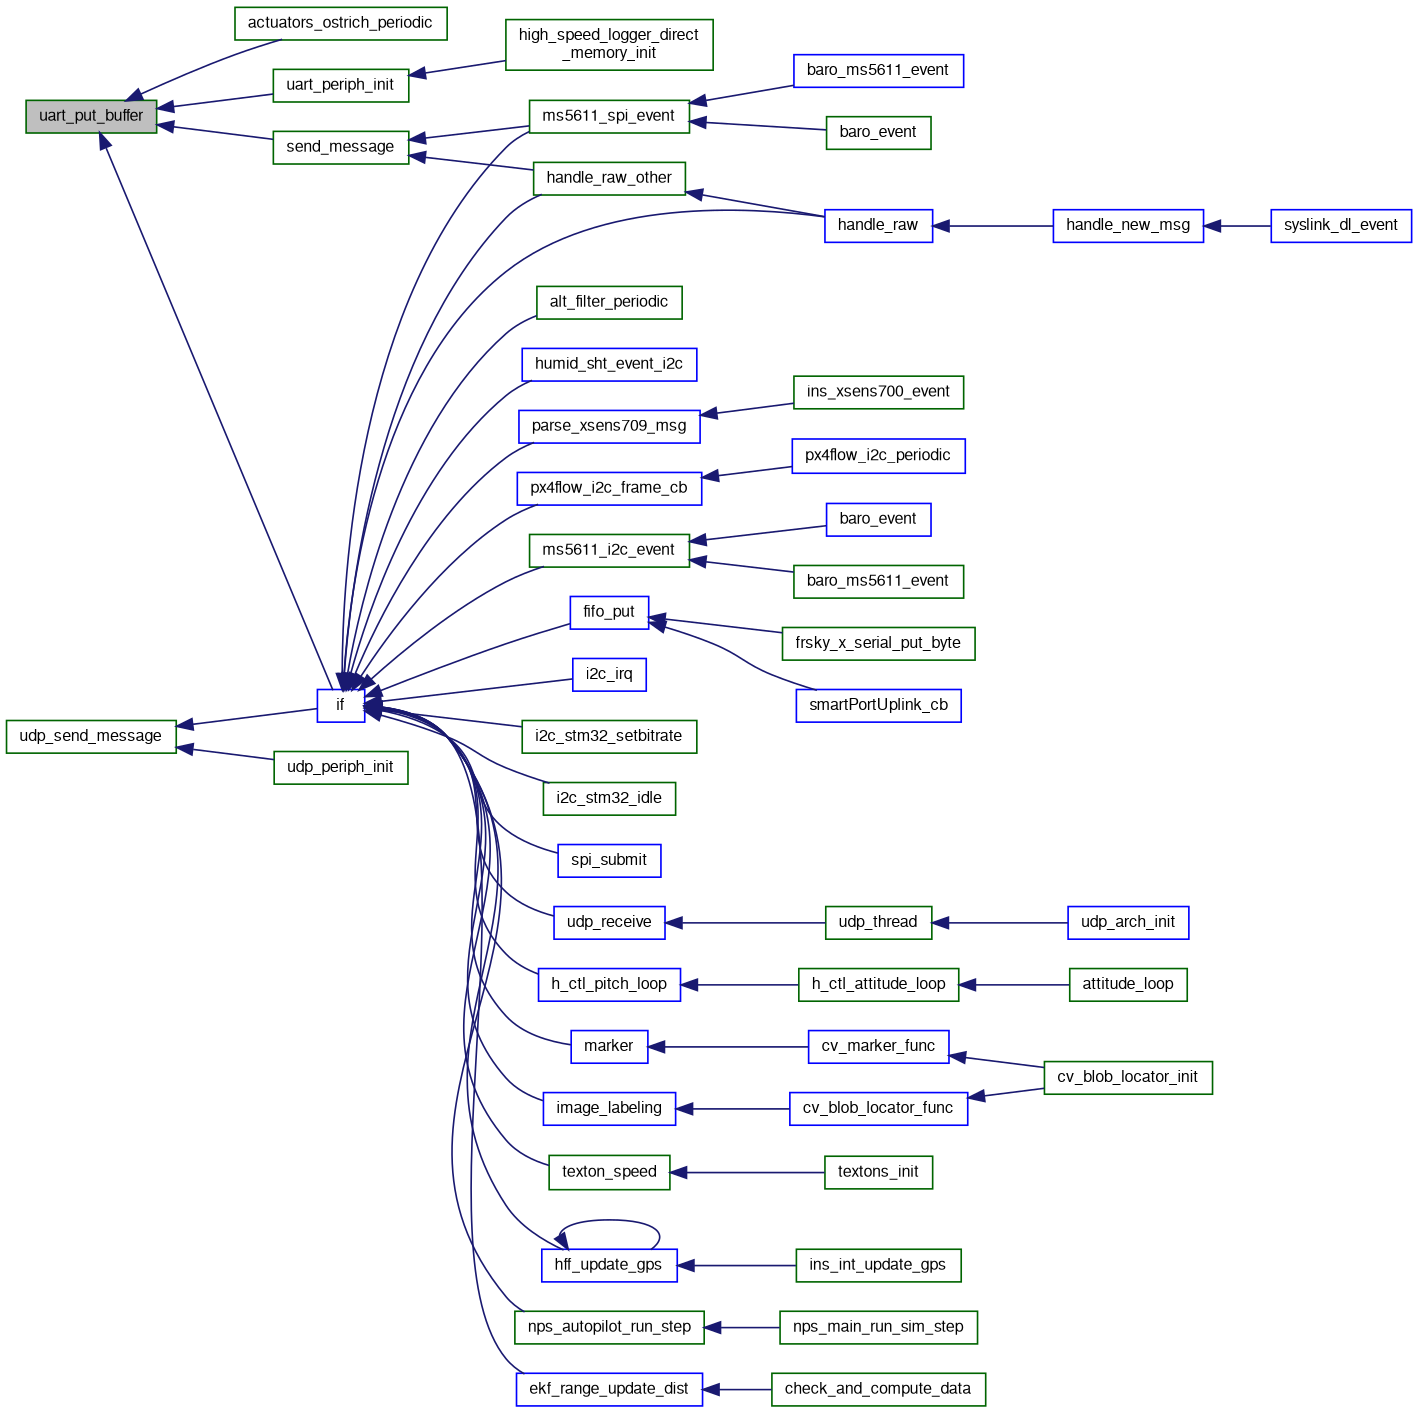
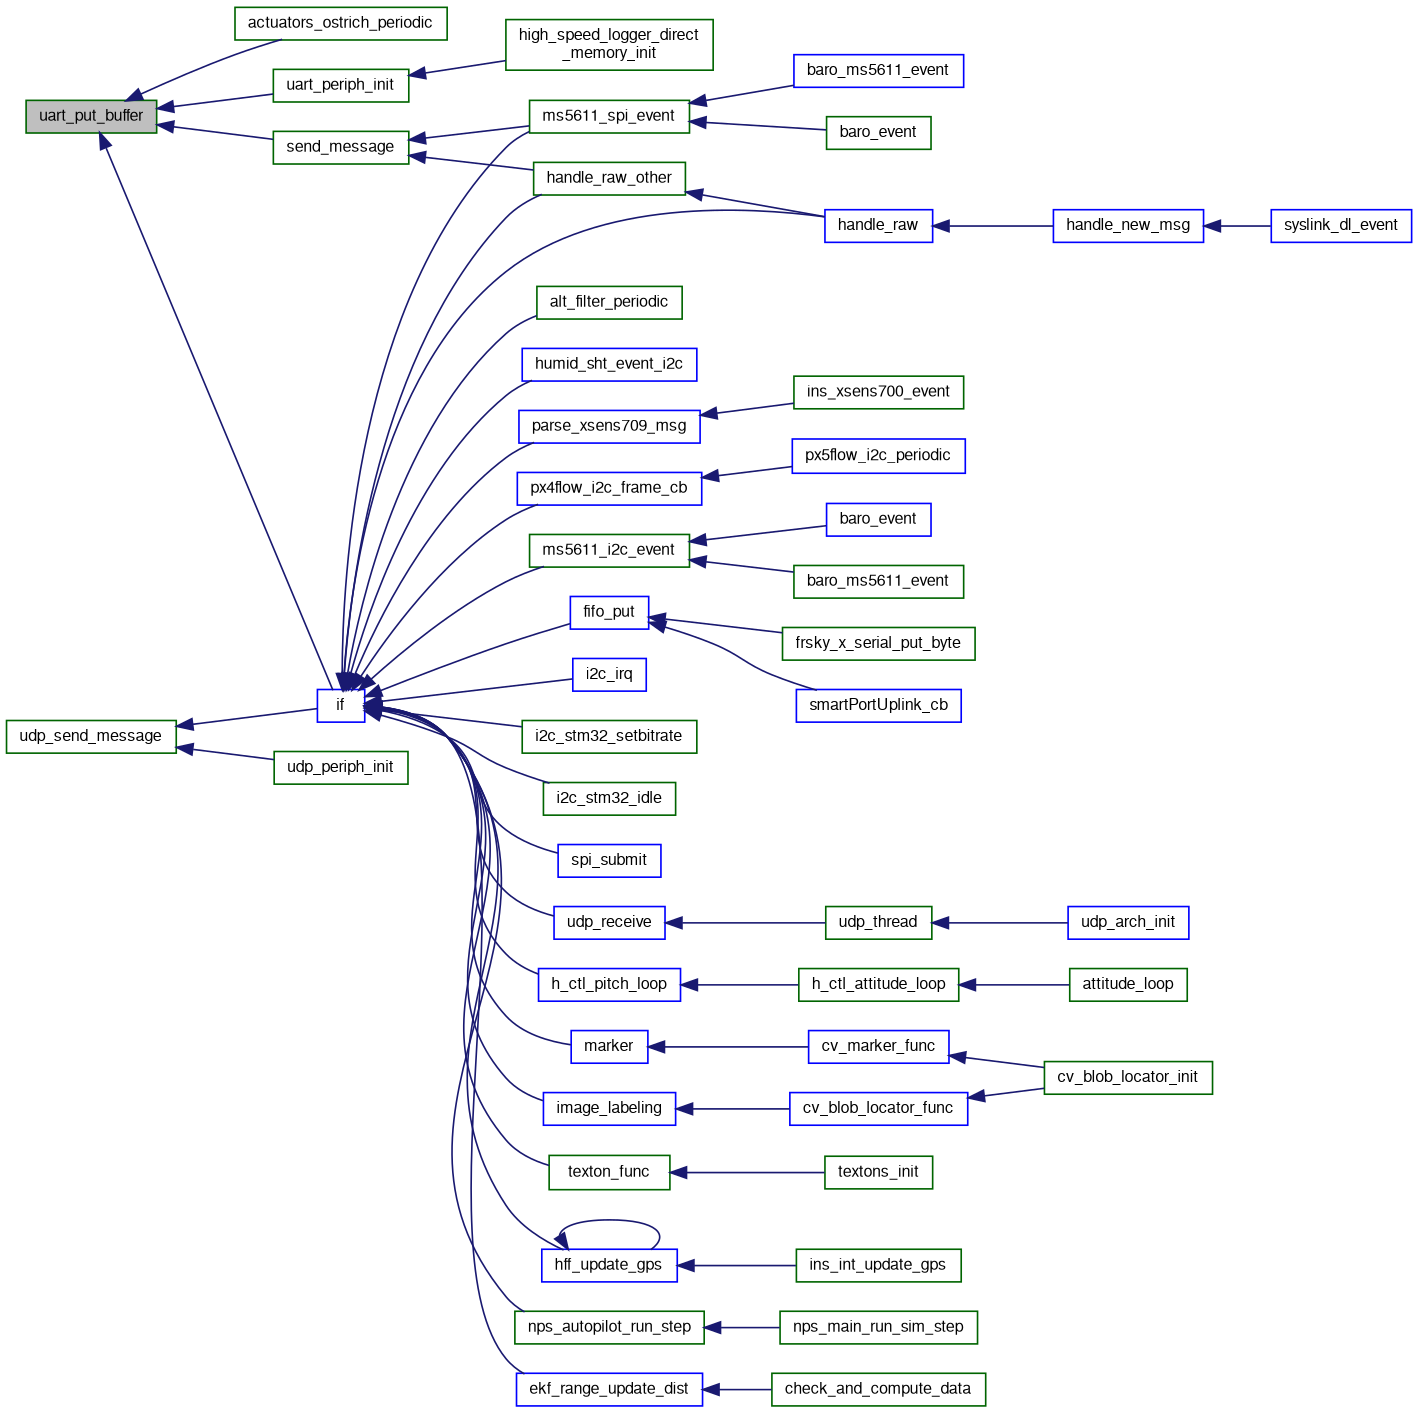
node "px4flow_i2c_periodic": label "px4flow_i2c_periodic" -> "px5flow_i2c_periodic"
node "texton_speed": label "texton_speed" -> "texton_func"
